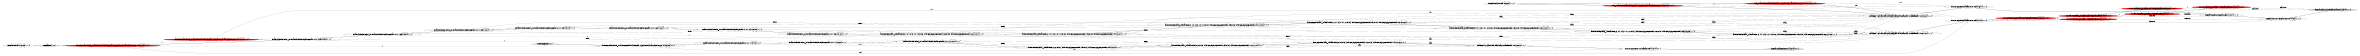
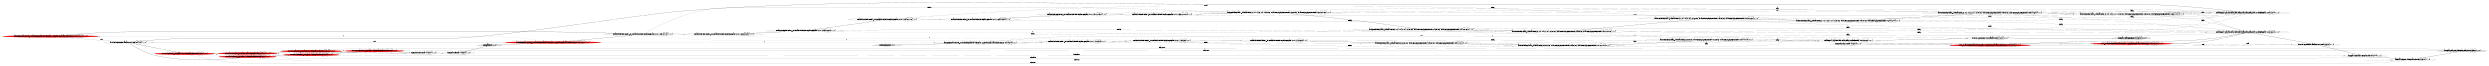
node "bucketOperator.bucketMoves.clear()@@@51@@@['1', '1', '0']": added
